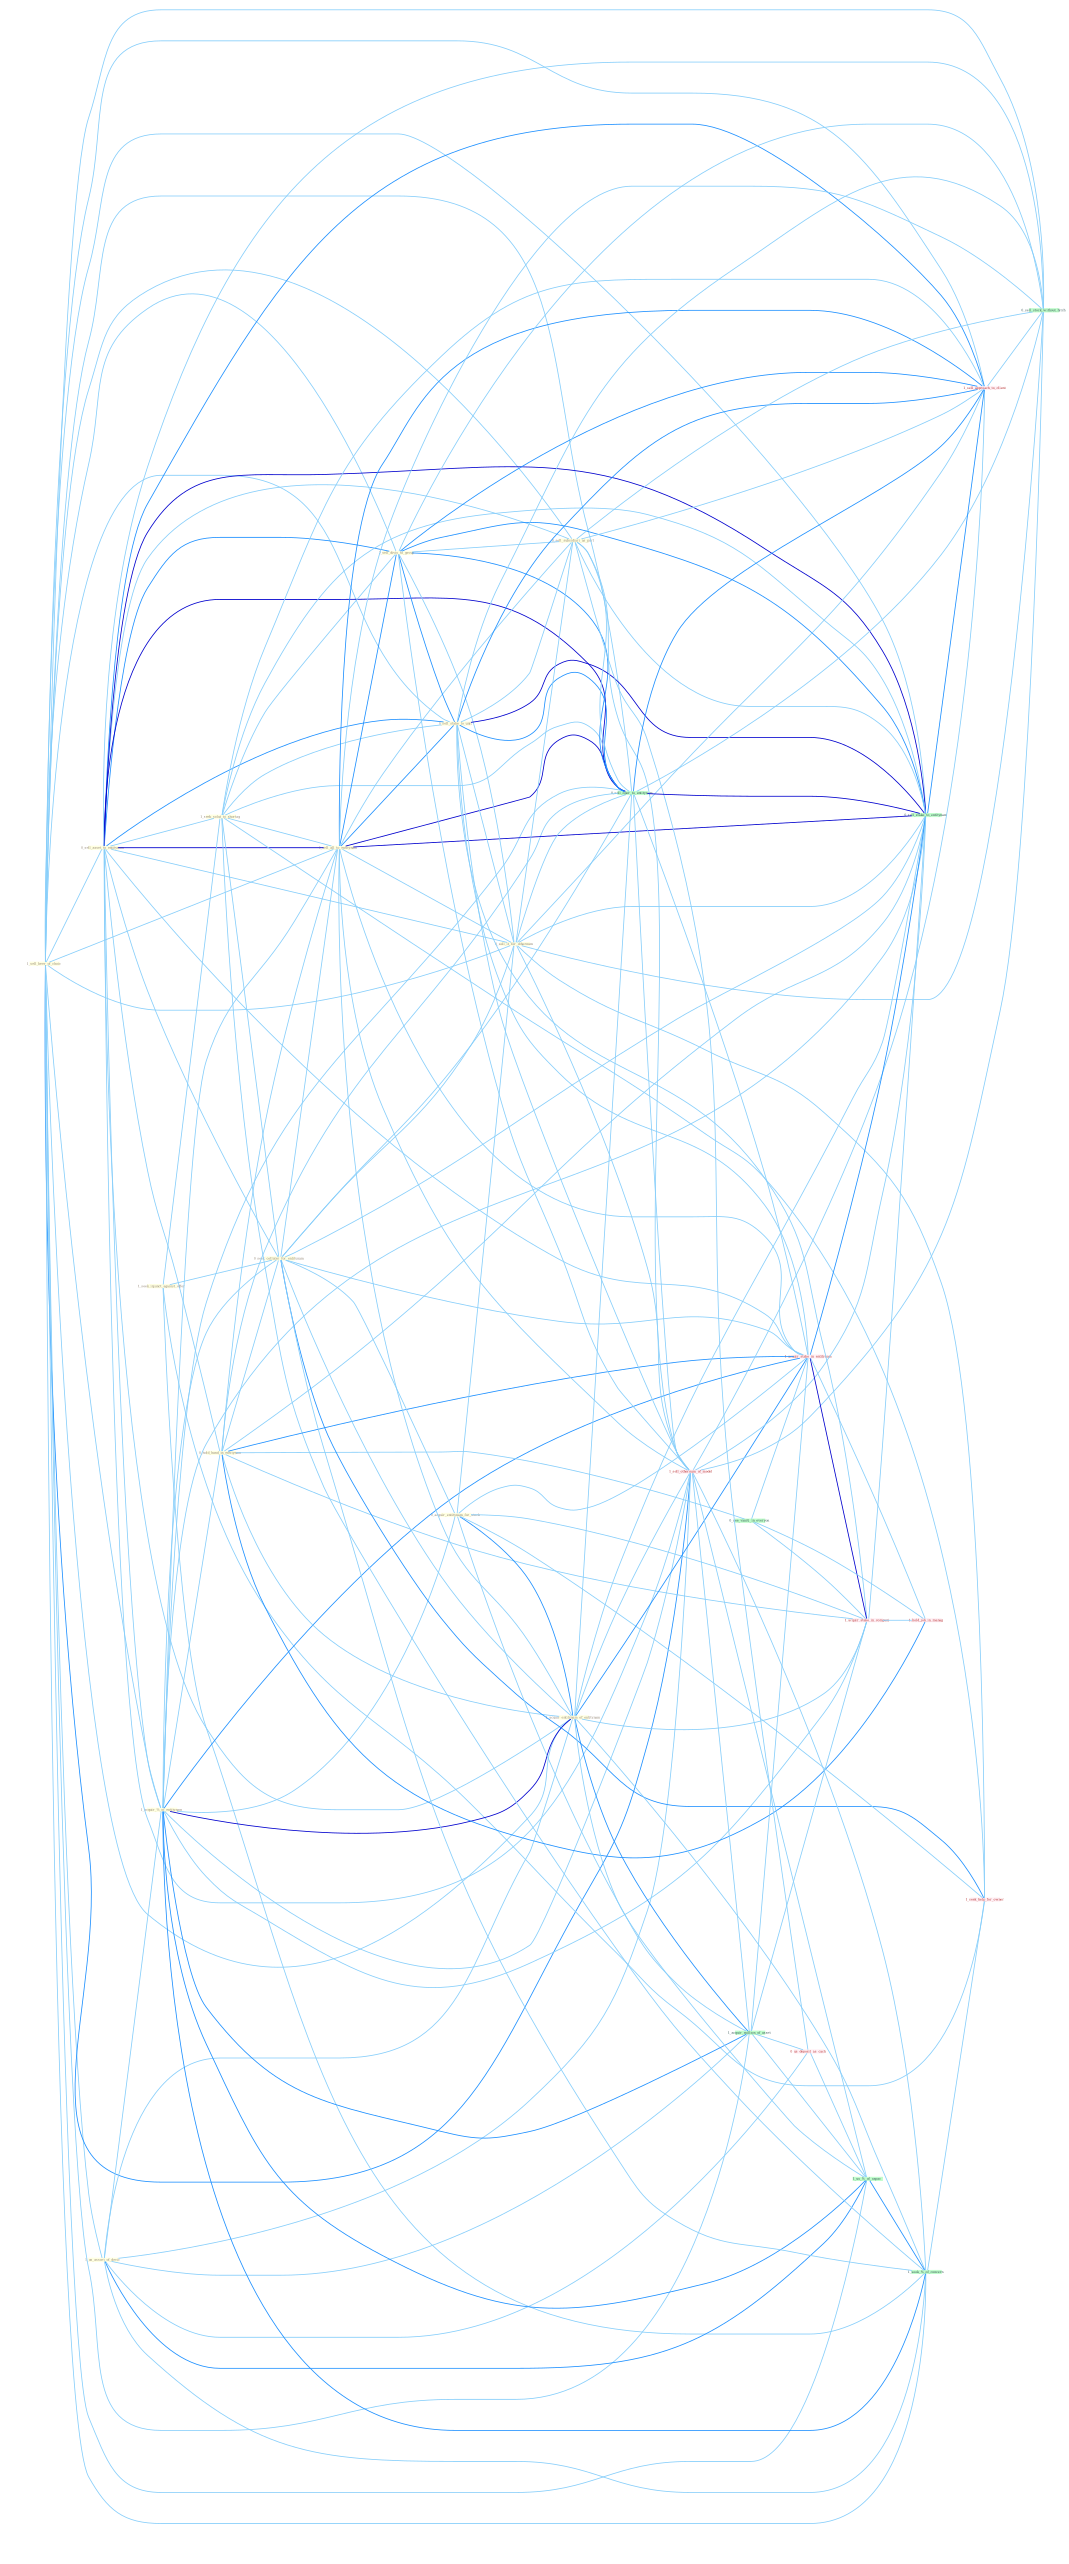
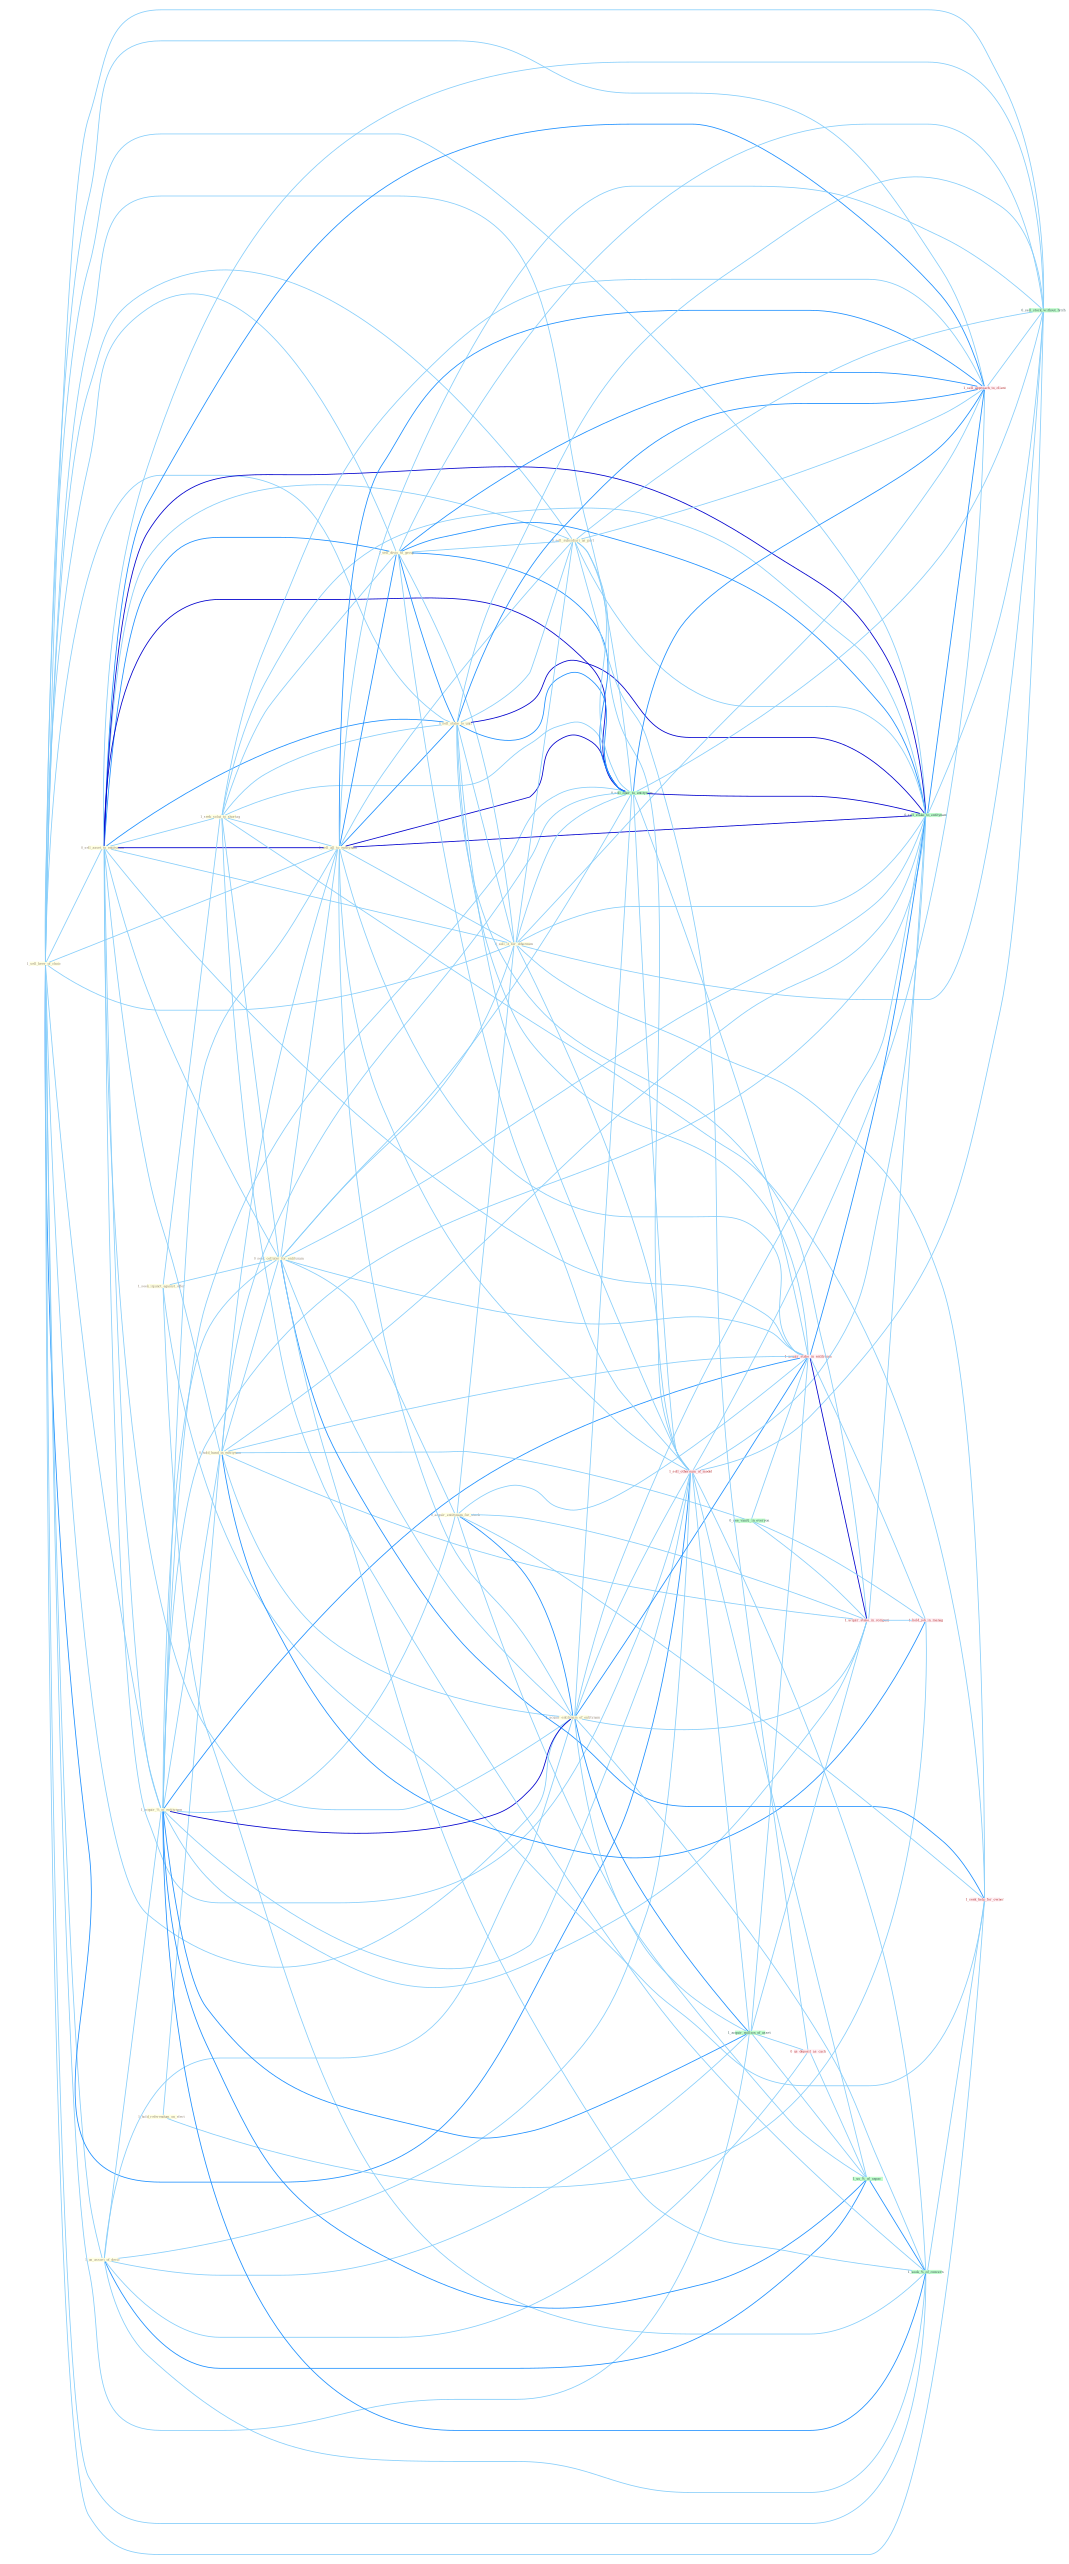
edge "0_sell_stock_without_hitch" -- "0_sell_stake_to_entitynam": added
edge "1_acquir_stake_in_entitynam" -- "0_hold_hand_in_entitynam": color #1e90ff -> #87cefa
node "1_hold_referendum_on_elect": added
edge "1_sell_beer_of_choic" -- "1_us_%_of_capac": now "1_sell_beer_of_choic" -- "1_seek_help_for_owner"
